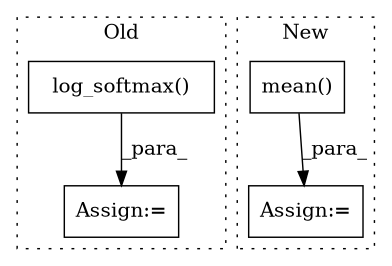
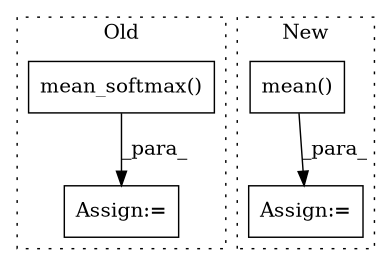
node "log_softmax()": label "log_softmax()" -> "mean_softmax()"
